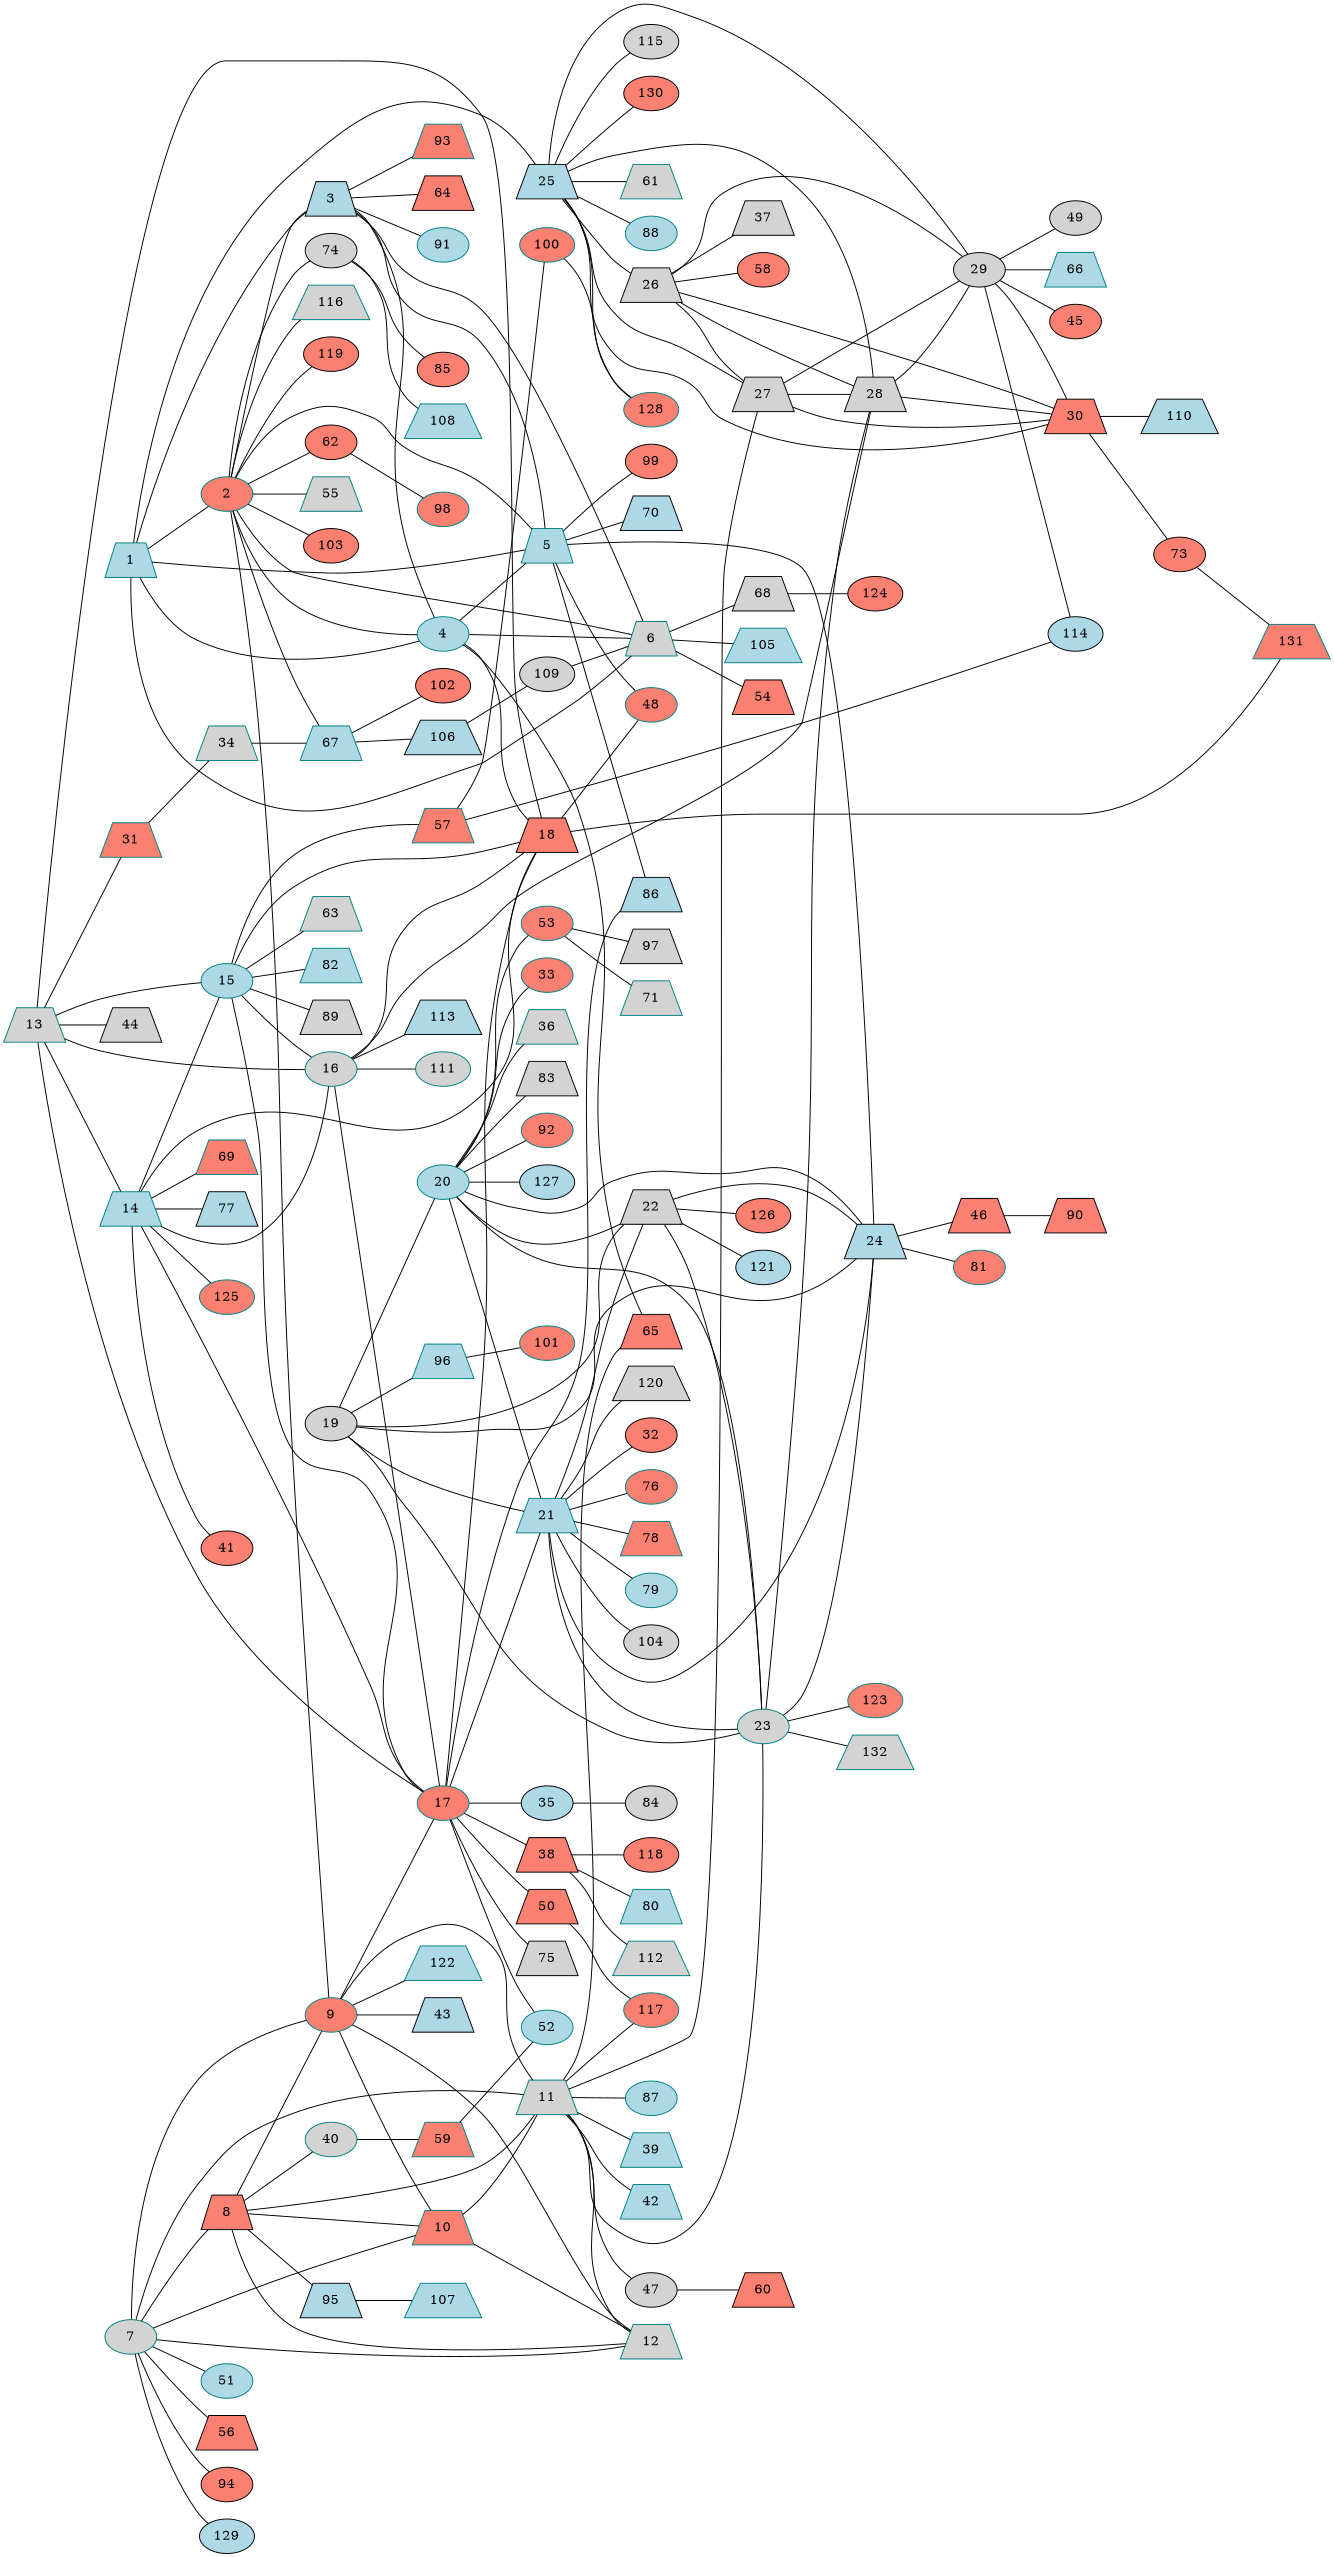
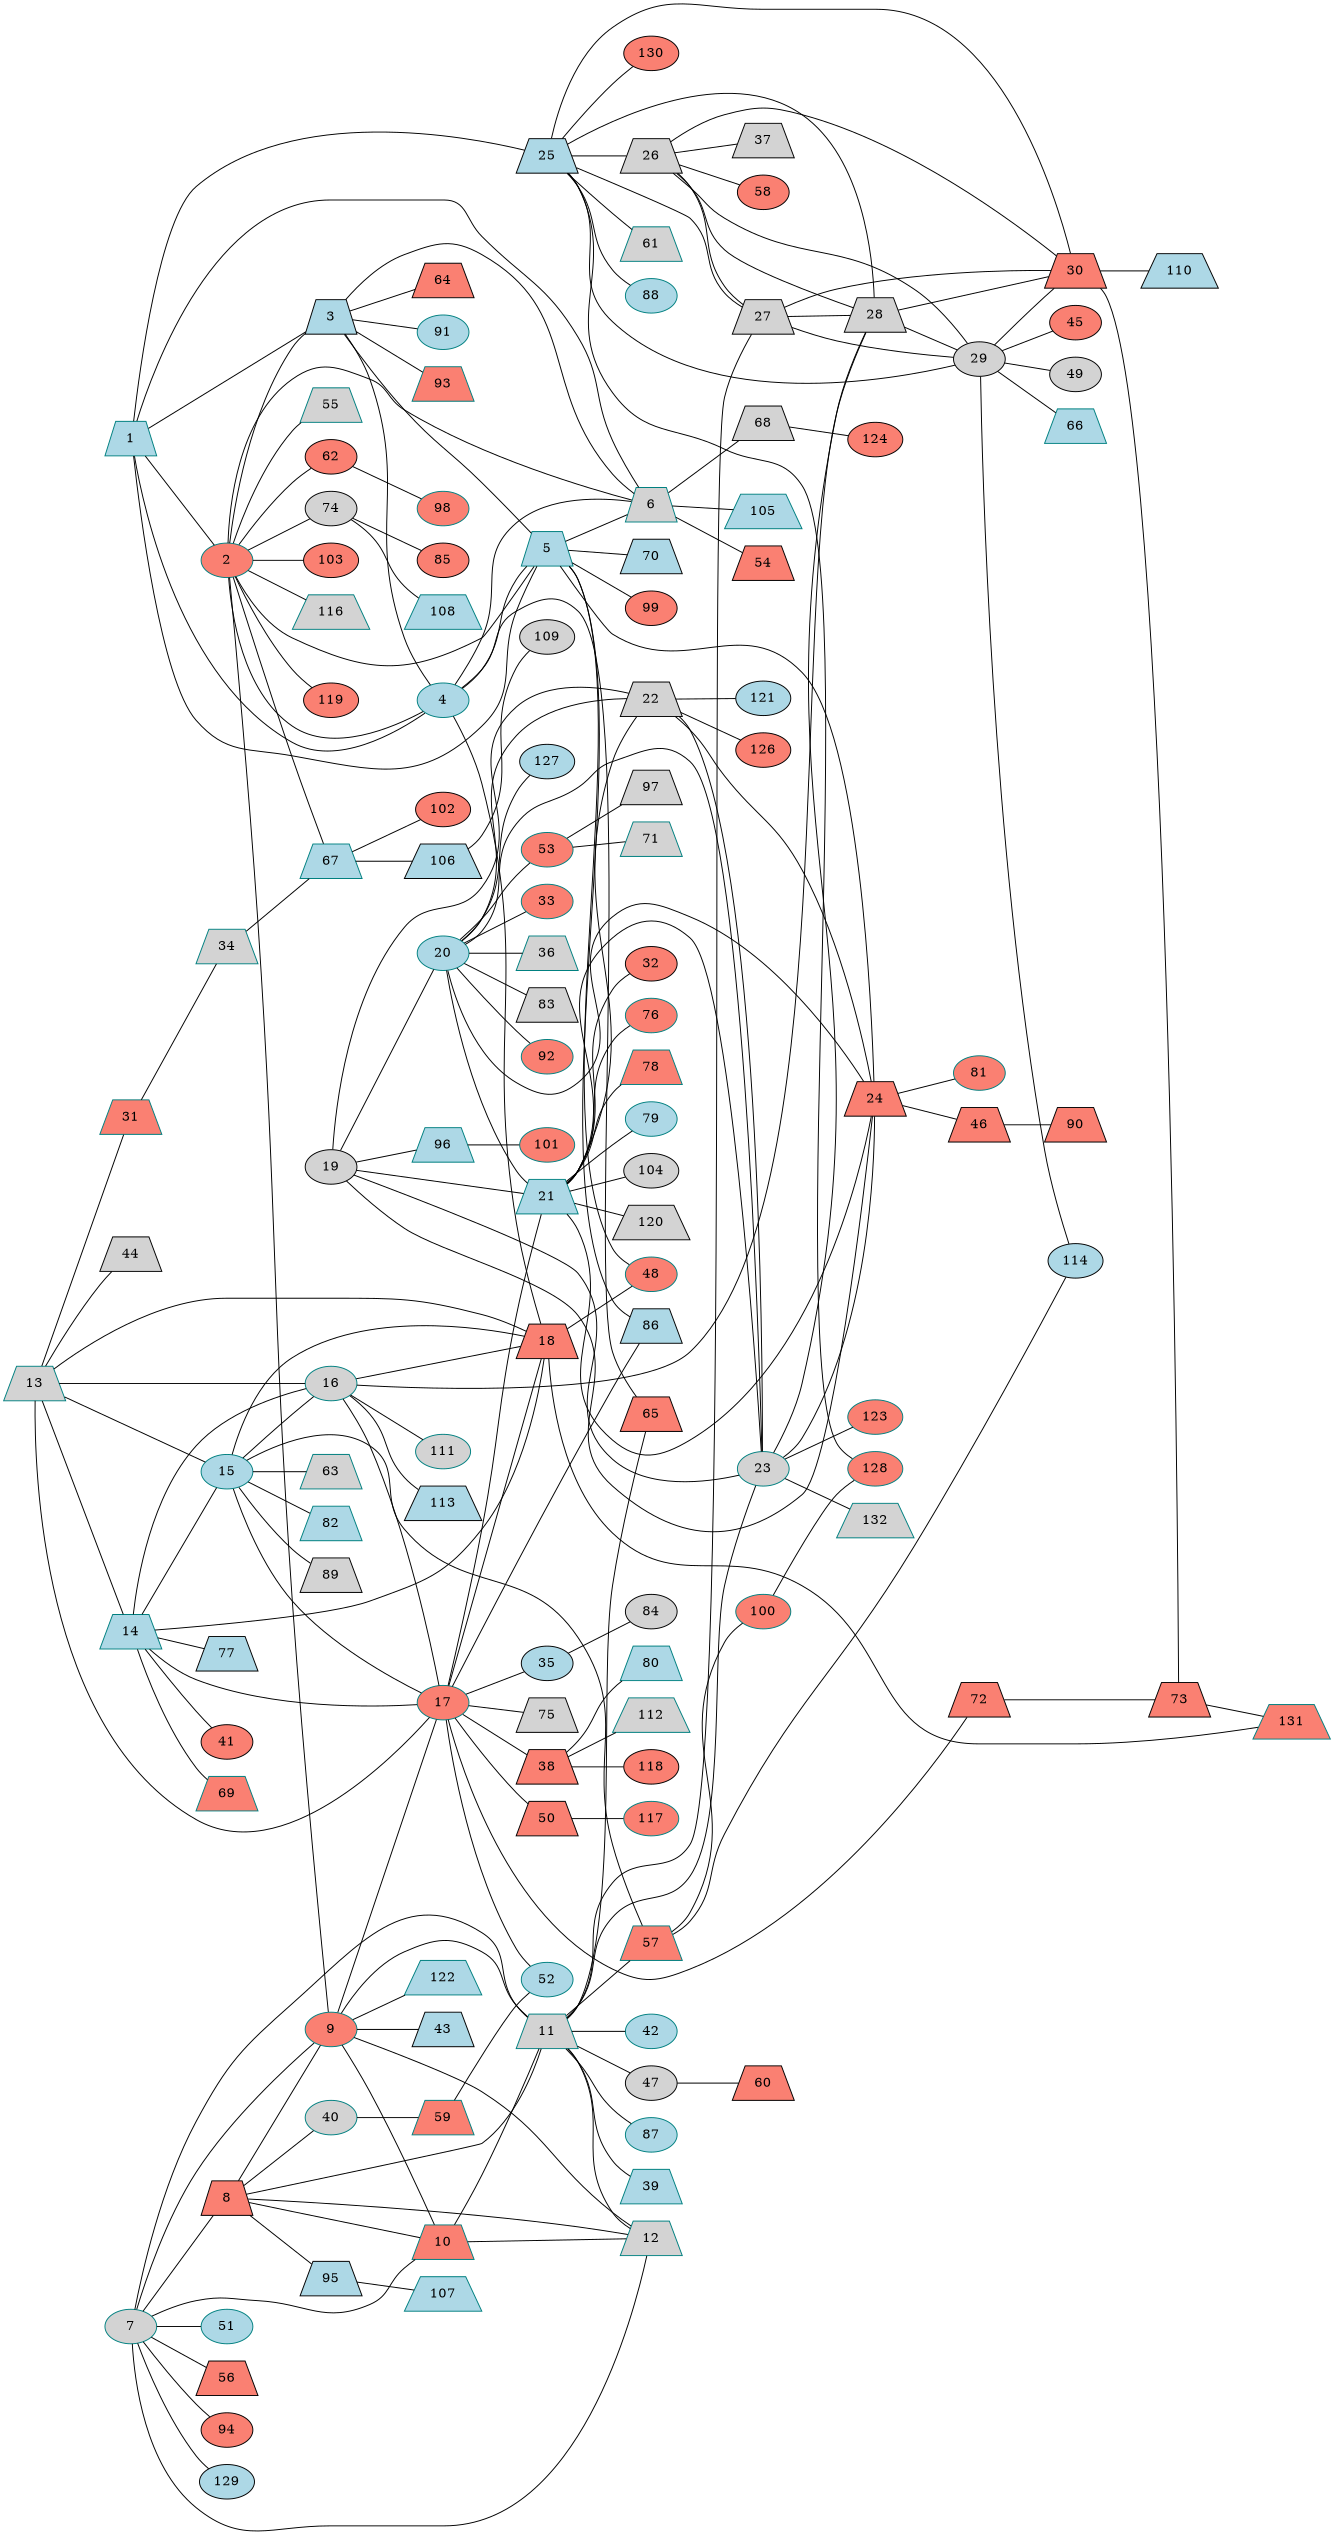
node "115": removed
node "73": shape ellipse -> trapezium
edge "6" -- "109": now "6" -- "5"
node "24": fillcolor lightblue -> salmon
node "125": removed
node "72": added
edge "117" -- "11": now "57" -- "11"
node "42": shape trapezium -> ellipse
